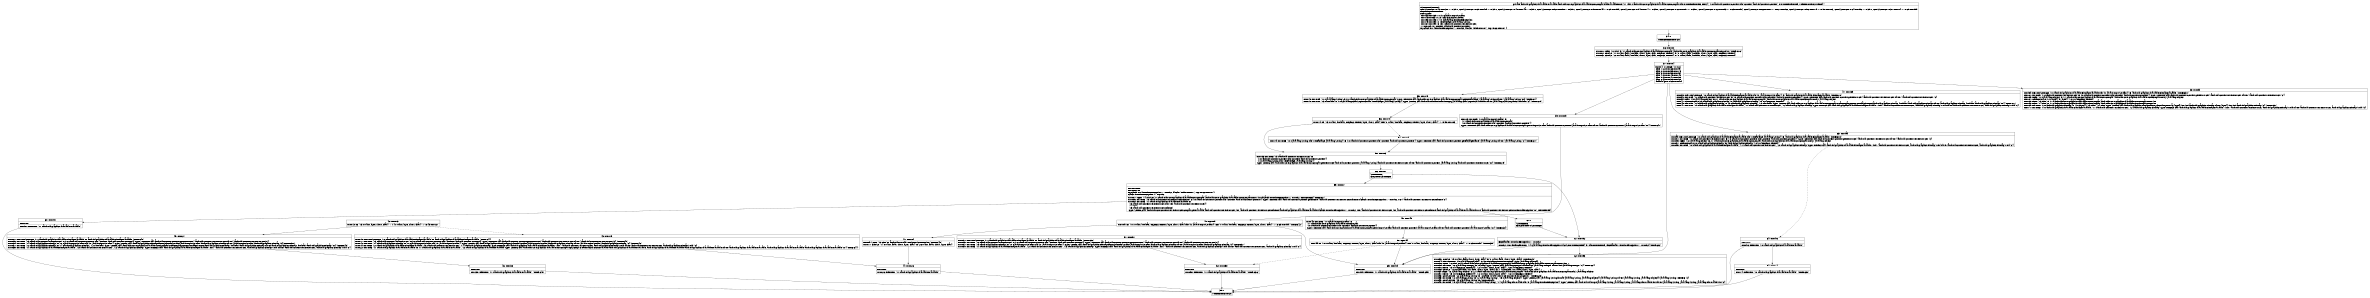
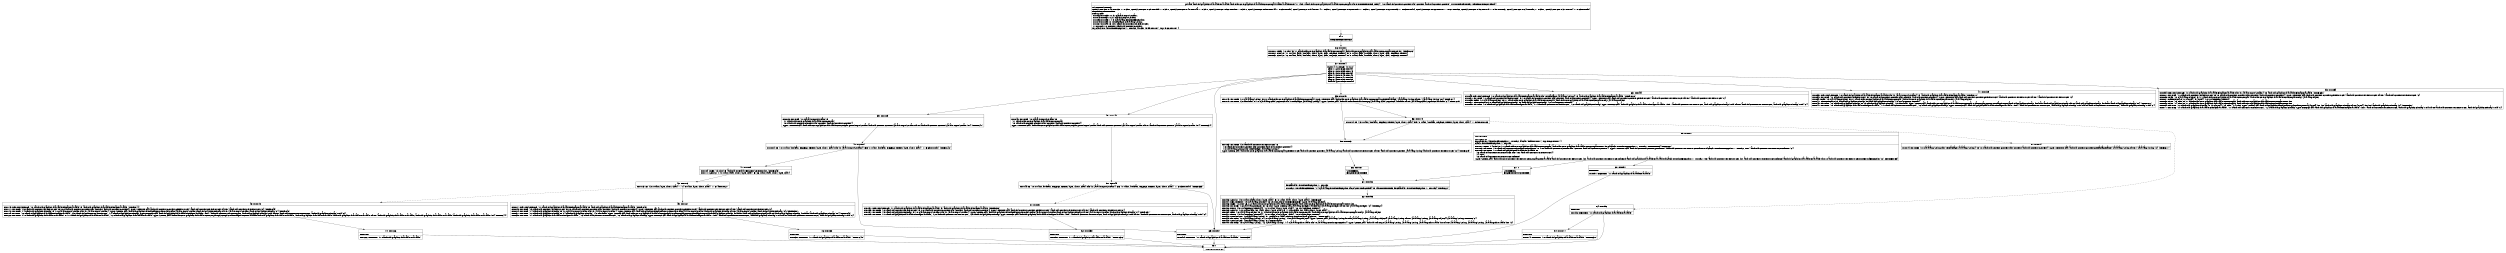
node "34: ?": text "MTH_ENTER_BLOCK" -> "LINE_ENTER_BLOCK"
edge "37: 0x0004" -> "49: 0x004b": added
edge "57: 0x007f" -> "58: 0x0083": now "55: 0x0075" -> "58: 0x0083"
edge "66: 0x0087" -> "59: 0x0087": removed
edge "61: 0x0092" -> "65: 0x00bd": now "62: 0x0093" -> "65: 0x00bd"
edge "50: 0x004f" -> "52: 0x005e": now "50: 0x004f" -> "51: 0x0051"
edge "41: 0x000f" -> "44: 0x0026": now "41: 0x000f" -> "42: 0x0013"
